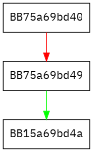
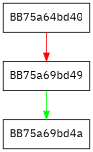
node "BB75a69bd40": label "BB75a69bd40" -> "BB75a64bd40"
node "BB15a69bd4a": label "BB15a69bd4a" -> "BB75a69bd4a"
